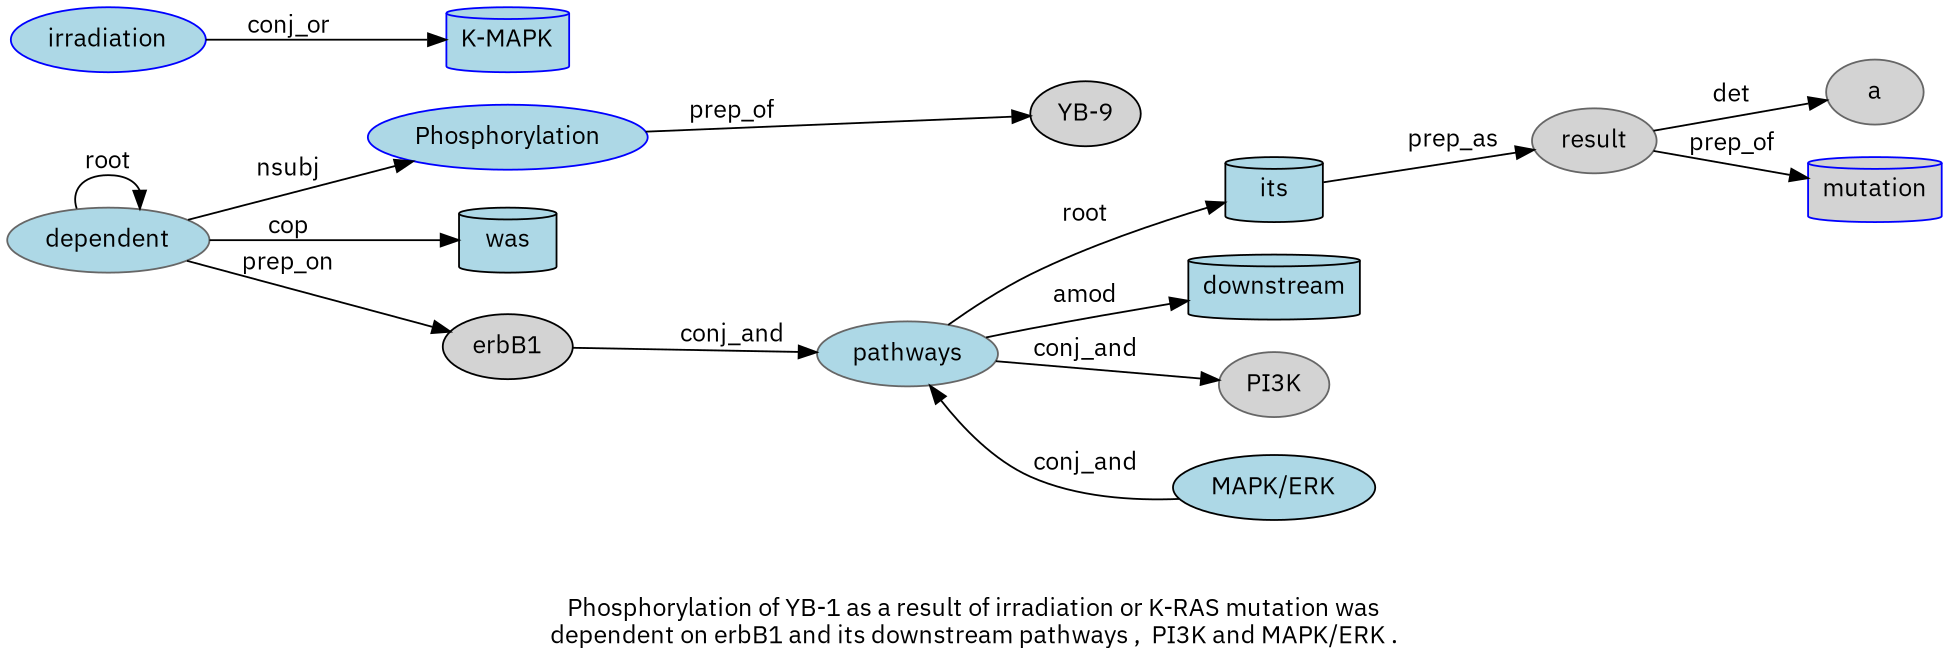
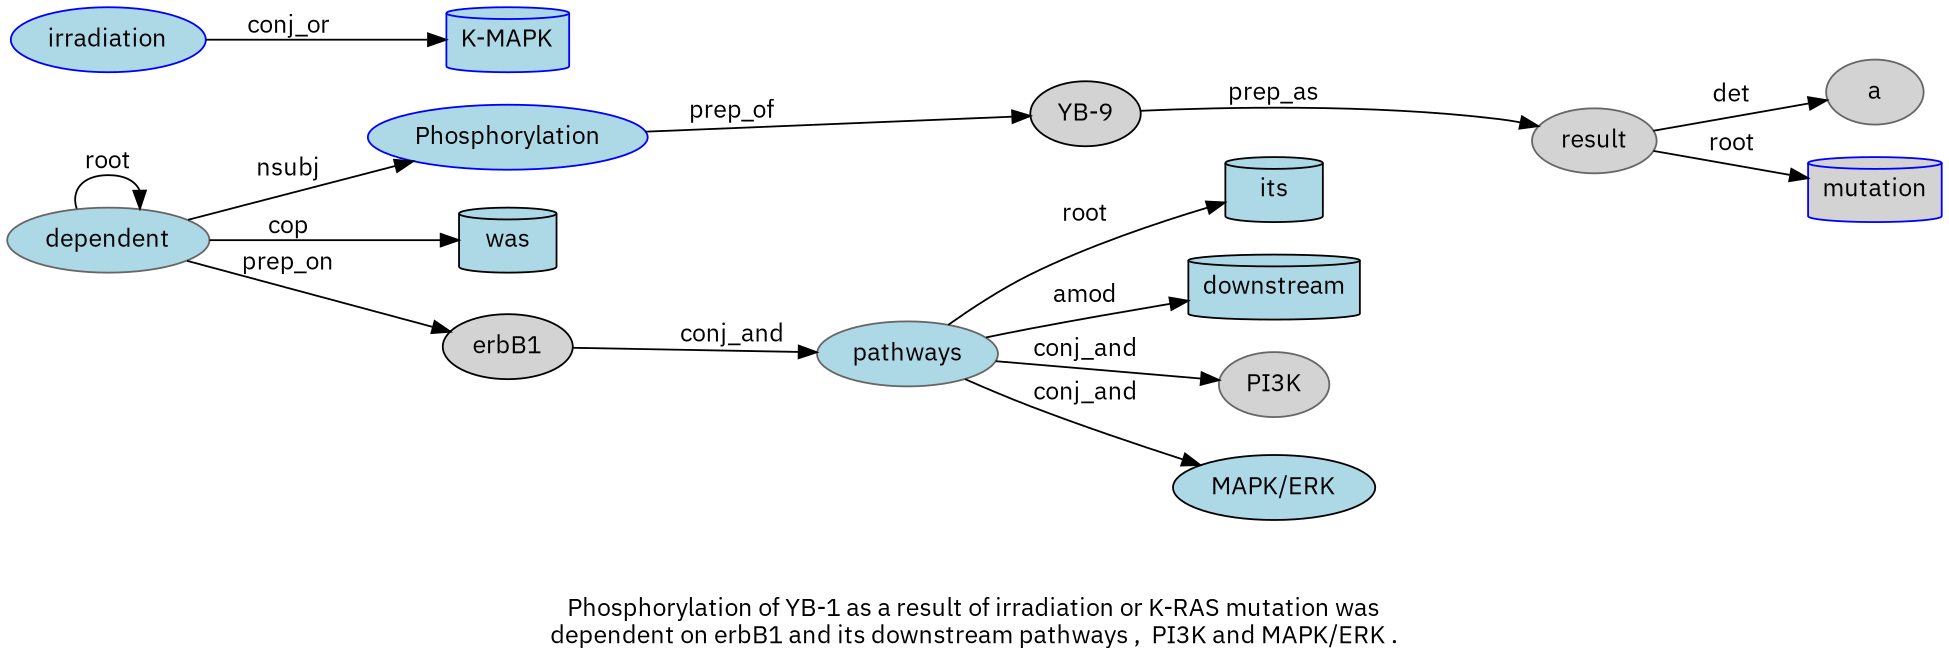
edge "result" -> "mutation": label "prep_of" -> "root"
edge "its" -> "result": now "YB-9" -> "result"
edge "MAPK/ERK" -> "pathways": reversed
